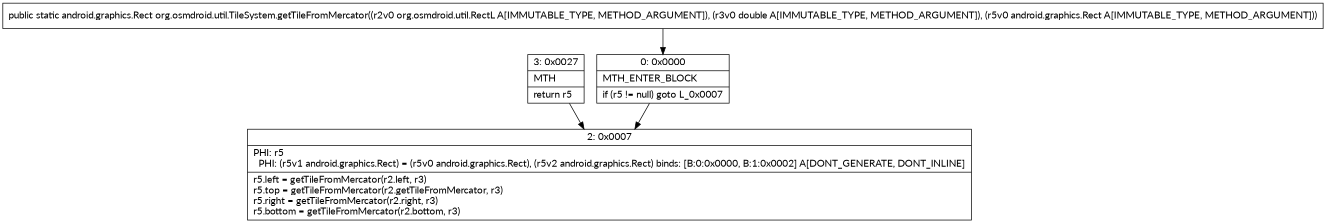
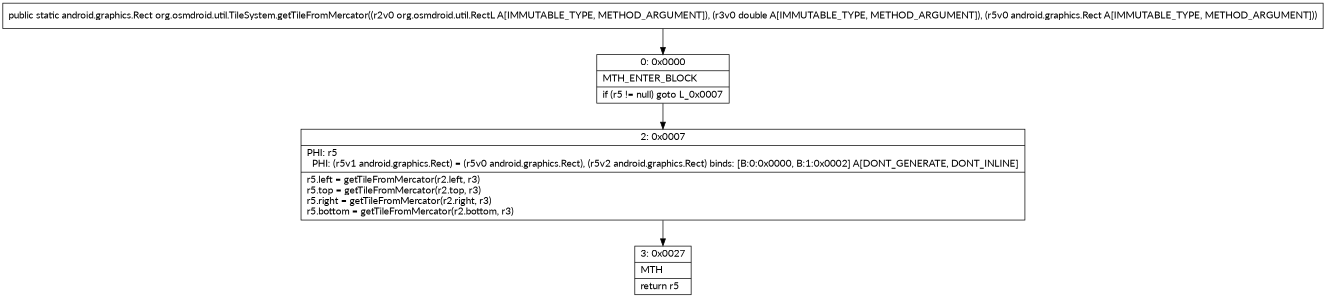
edge "3: 0x0027" -> "2: 0x0007": reversed
node "2: 0x0007": text "r5.top = getTileFromMercator(r2.getTileFromMercator, r3)" -> "r5.top = getTileFromMercator(r2.top, r3)"
